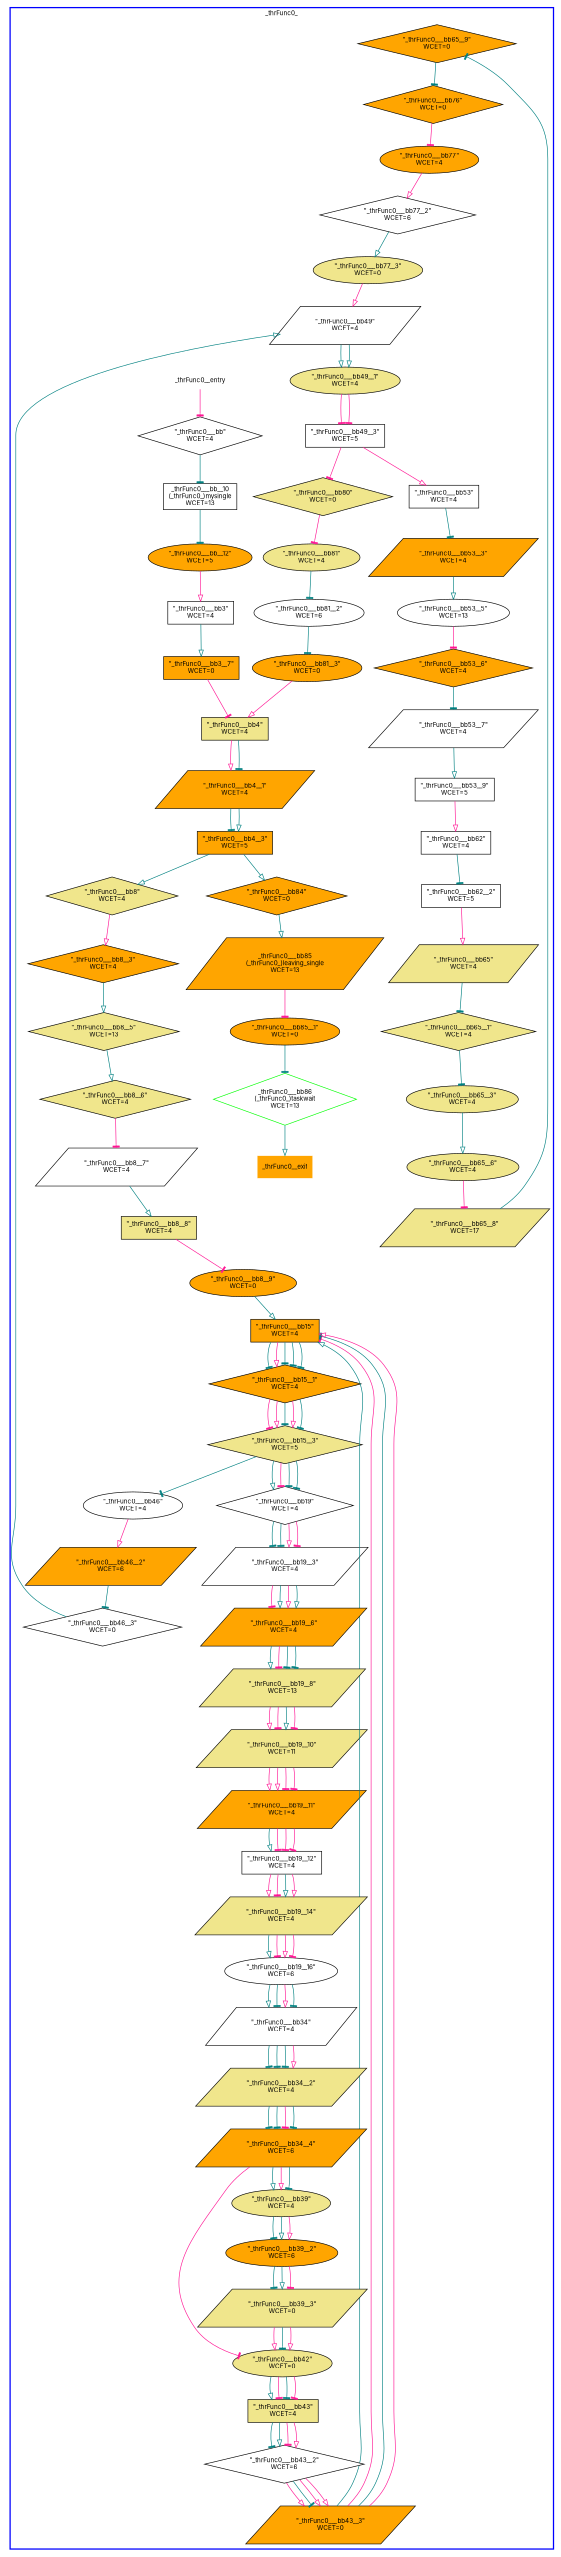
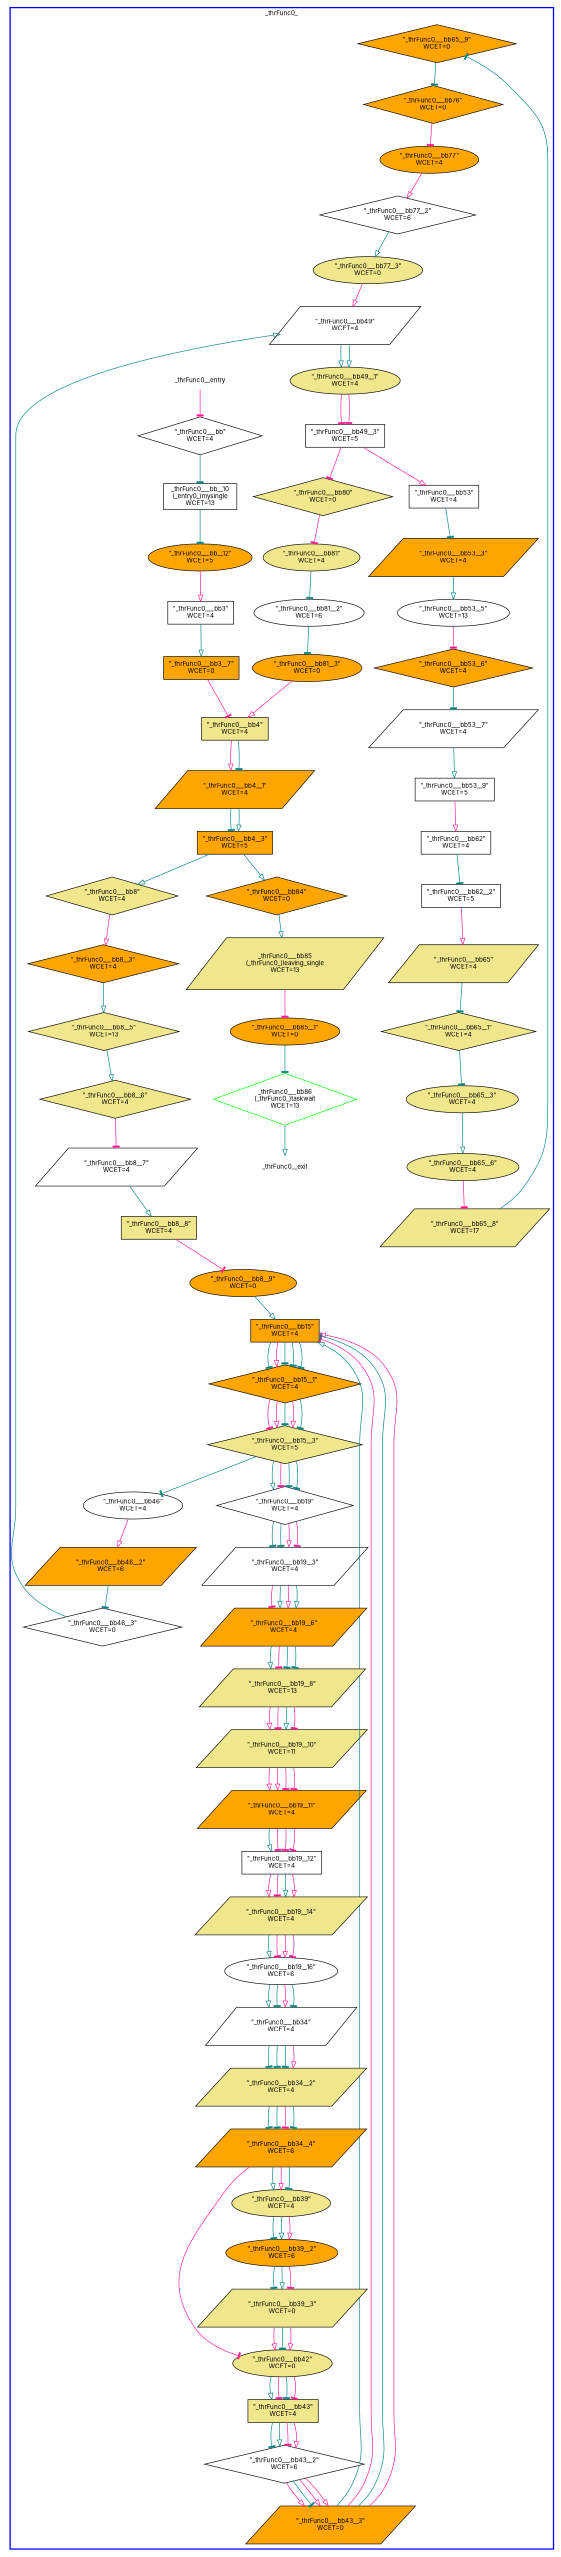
node "_thrFunc0___bb__10 (_thrFunc0_)mysingle WCET=13": label "_thrFunc0___bb__10 (_thrFunc0_)mysingle WCET=13" -> "_thrFunc0___bb__10 (_entry0_)mysingle WCET=13"
node "_thrFunc0___bb85 (_thrFunc0_)leaving_single WCET=13": fillcolor orange -> khaki
node "_thrFunc0__exit": fillcolor orange -> white
